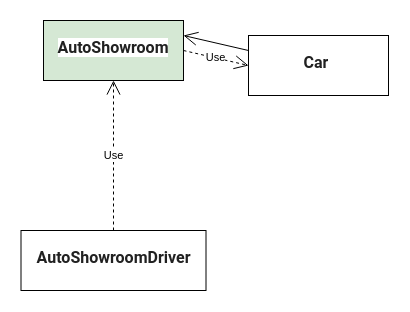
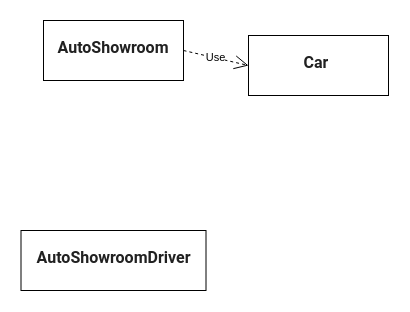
edge "Car" -> "AutoShowroom": removed
node "AutoShowroom": fillcolor #d5e8d4 -> #ffffff
edge "AutoShowroomDriver" -> "AutoShowroom": removed, label "Use"
